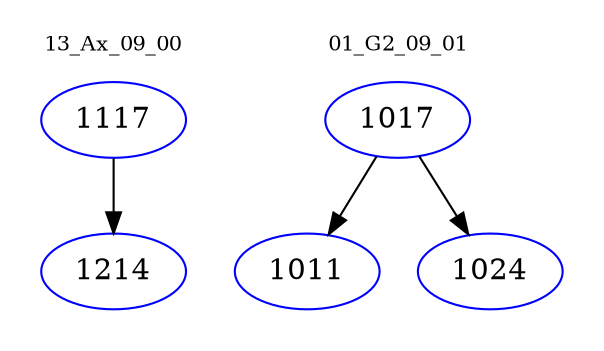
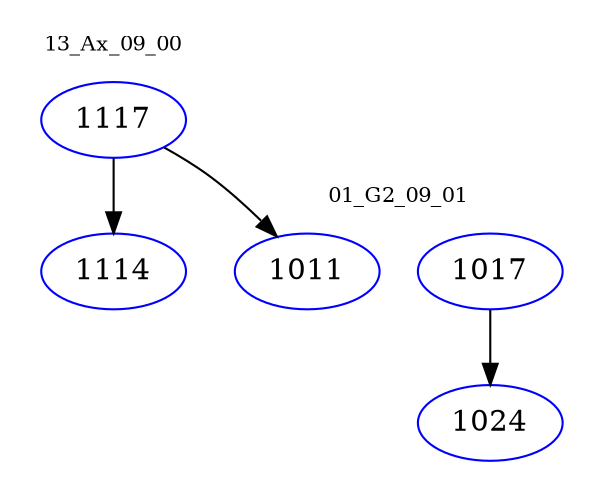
edge "1017" -> "1011": now "1117" -> "1011"
node "1214": label "1214" -> "1114"
